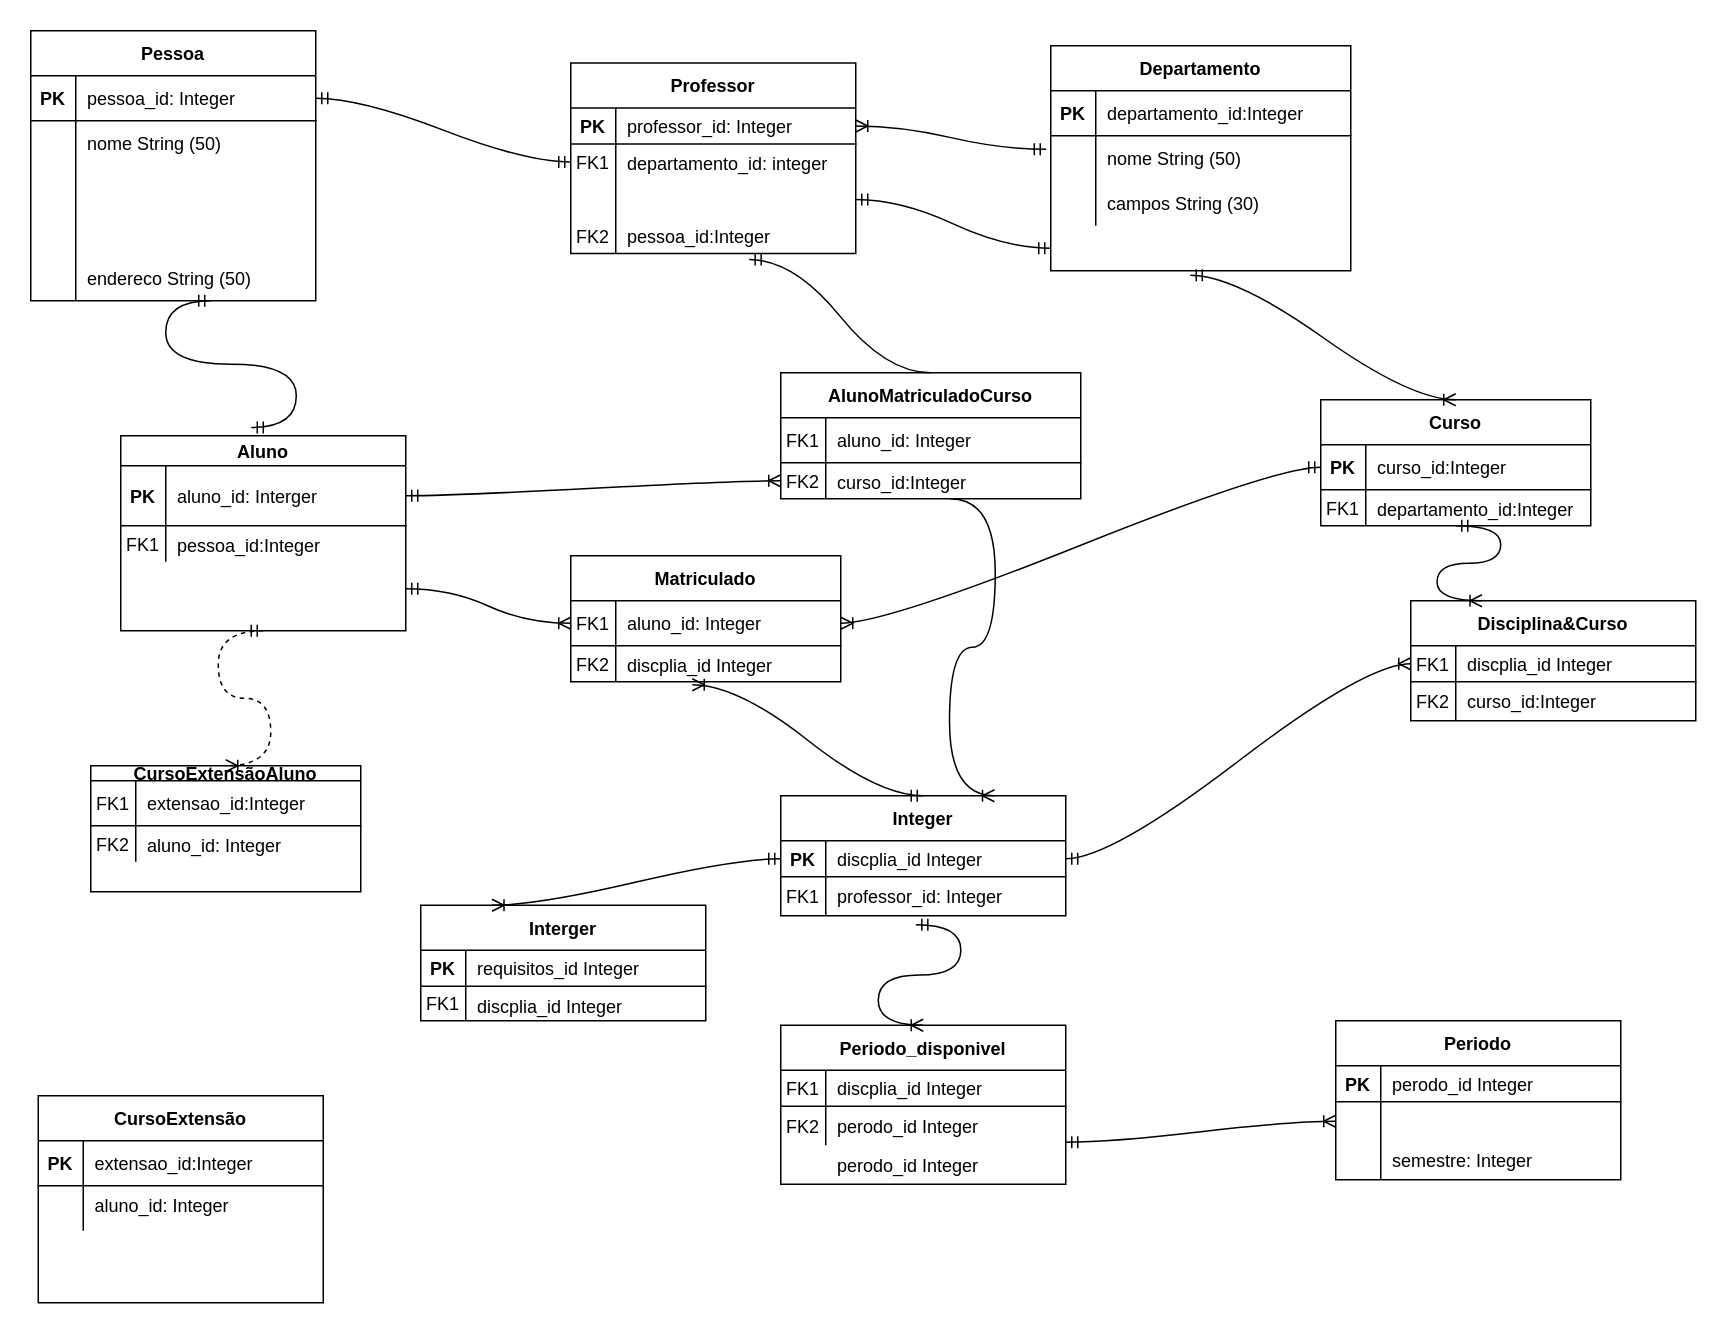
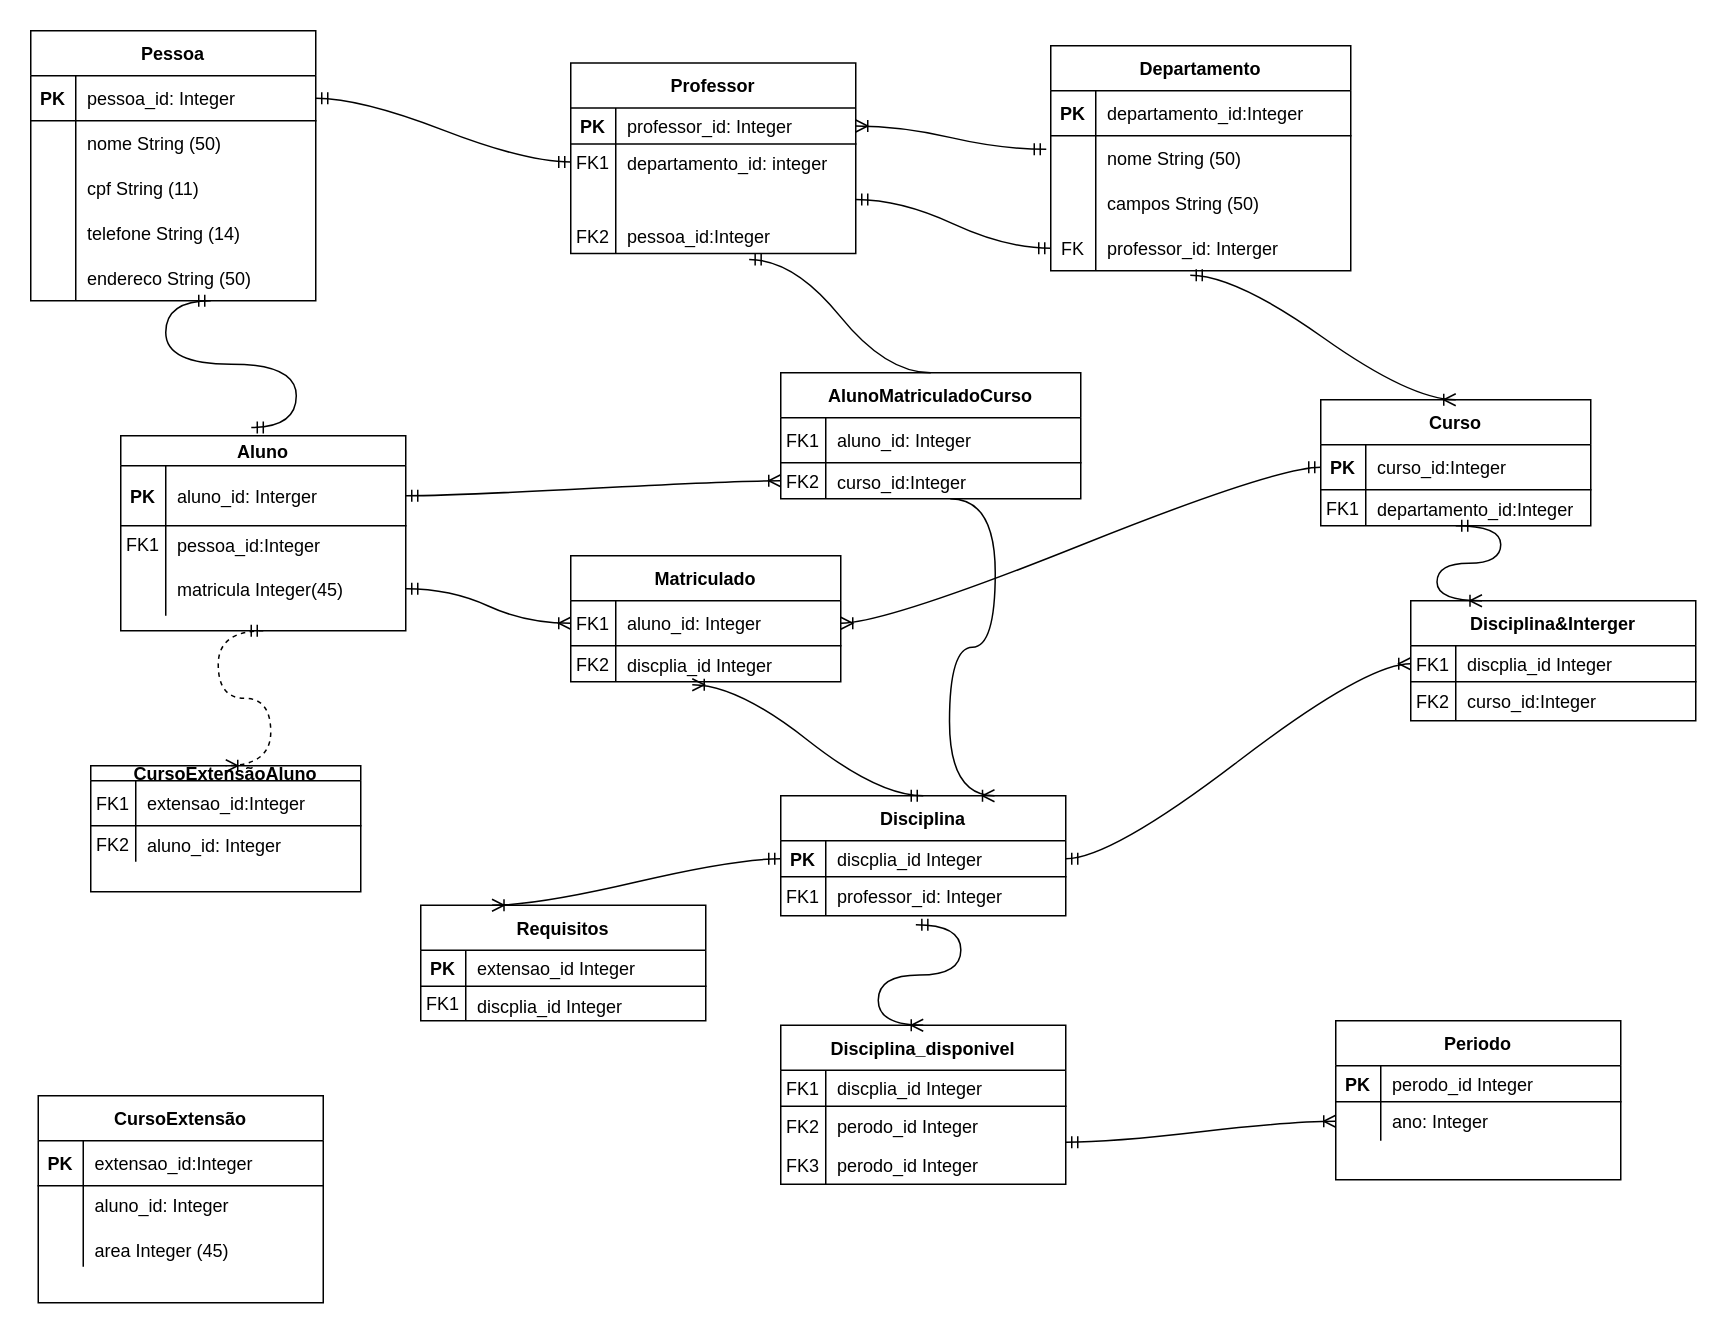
node "cpf String (11)": added
node "campos String (30)": label "campos String (30)" -> "campos String (50)"
node "telefone String (14)": added
node "FK": added
node "professor_id: Interger": added
node "matricula Integer(45)": added
node "Disciplina&Curso": label "Disciplina&Curso" -> "Disciplina&Interger"
node "Integer": label "Integer" -> "Disciplina"
node "Interger": label "Interger" -> "Requisitos"
node "requisitos_id Integer": label "requisitos_id Integer" -> "extensao_id Integer"
node "Periodo_disponivel": label "Periodo_disponivel" -> "Disciplina_disponivel"
node "ano: Integer": added
node "semestre: Integer": removed
node "FK3": added
node "area Integer (45)": added
